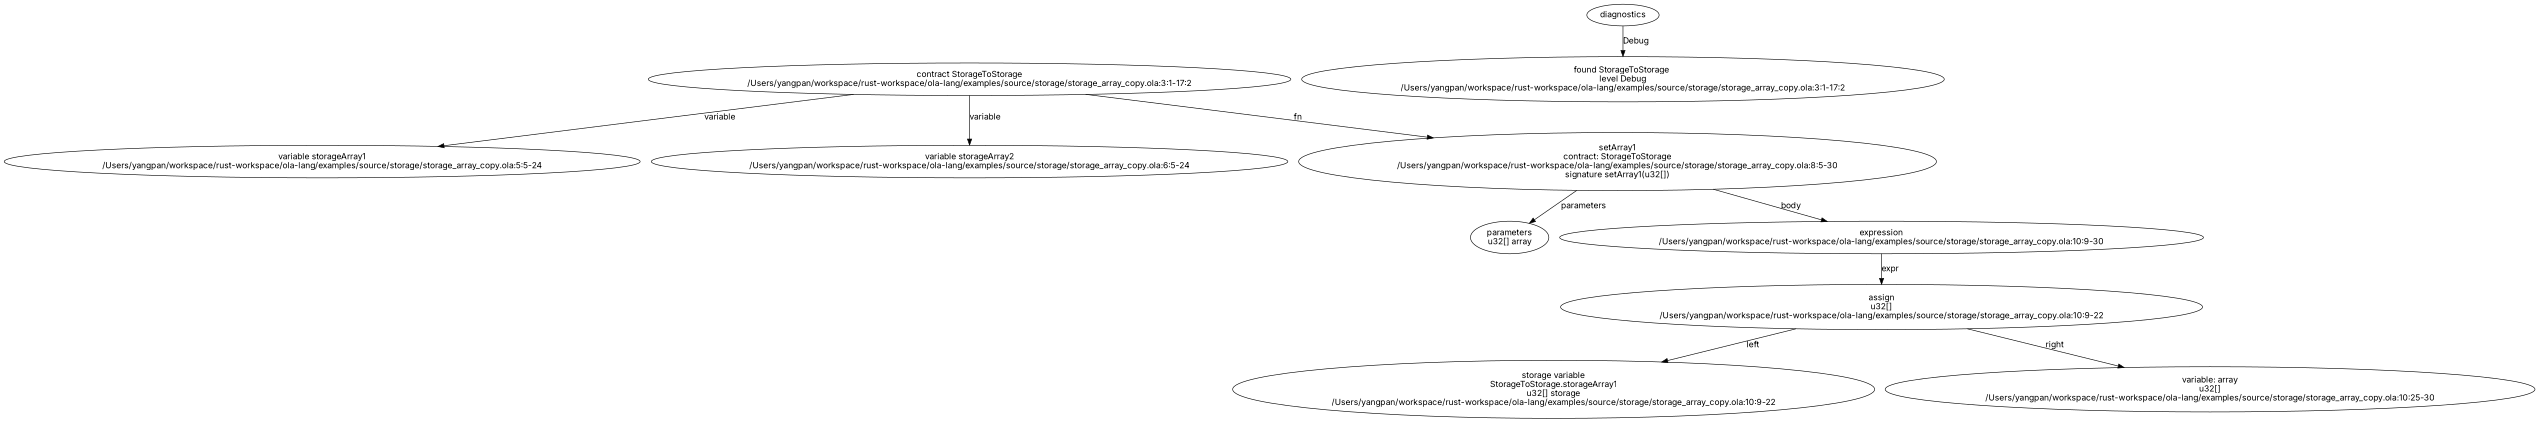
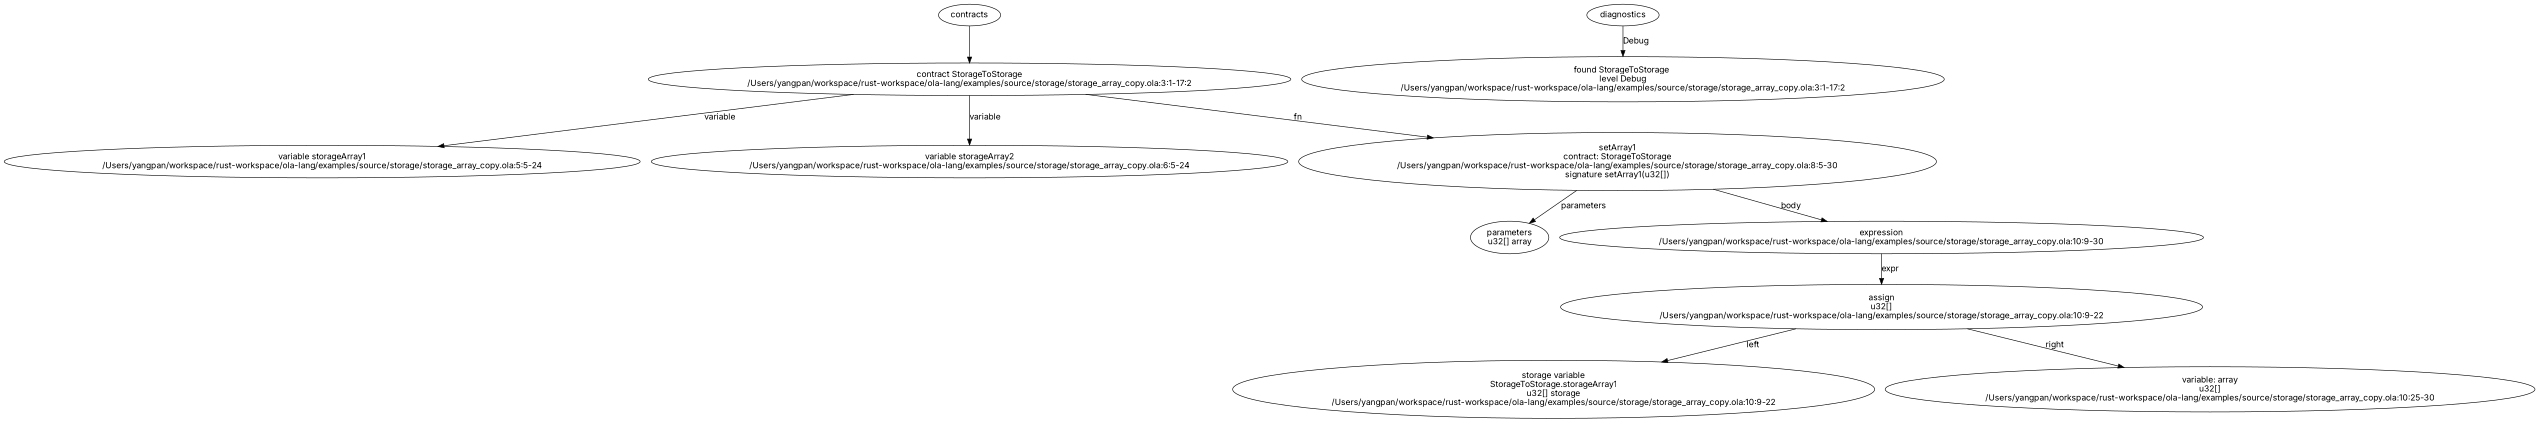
node "contracts": added
